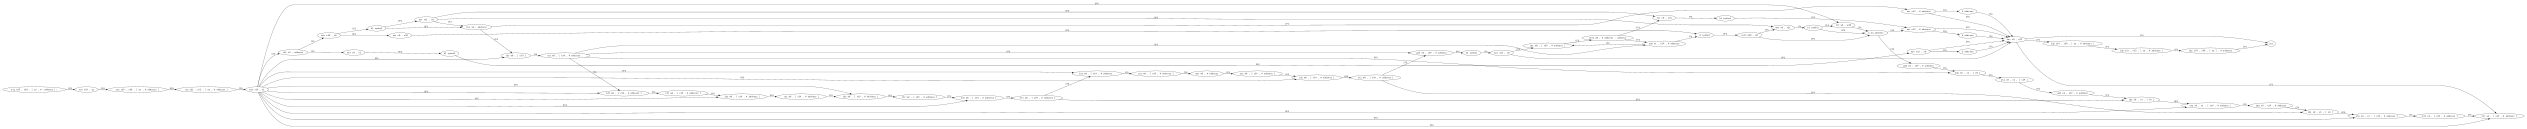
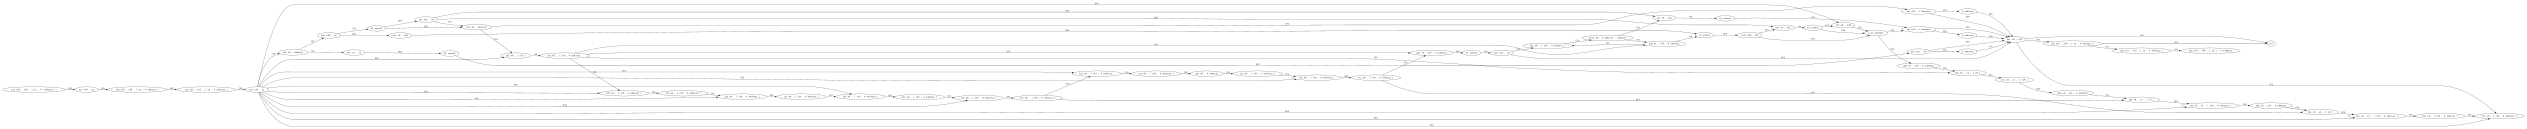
edge "ldp x29 , x30 , [ sp ] , # address" -> "ret": now "ldp x19 , x20 , [ sp , # address ]" -> "ret"
